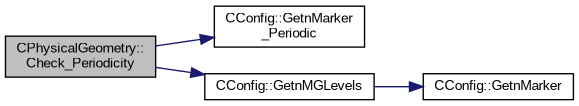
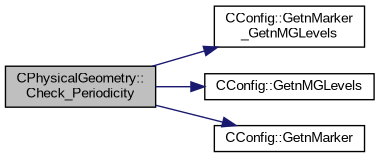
node "CConfig::GetnMarker _Periodic": label "CConfig::GetnMarker _Periodic" -> "CConfig::GetnMarker _GetnMGLevels"
edge "CConfig::GetnMGLevels" -> "CConfig::GetnMarker": now "CPhysicalGeometry:: Check_Periodicity" -> "CConfig::GetnMarker"
